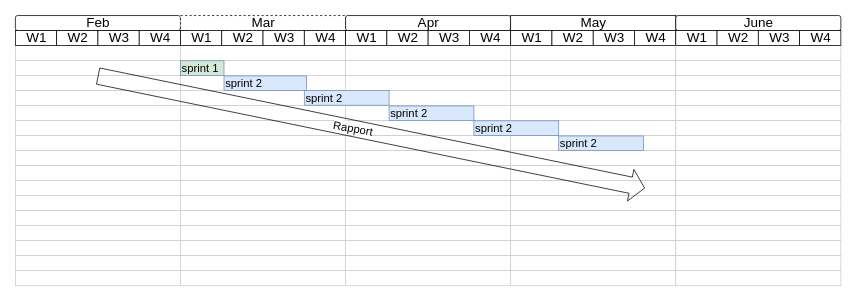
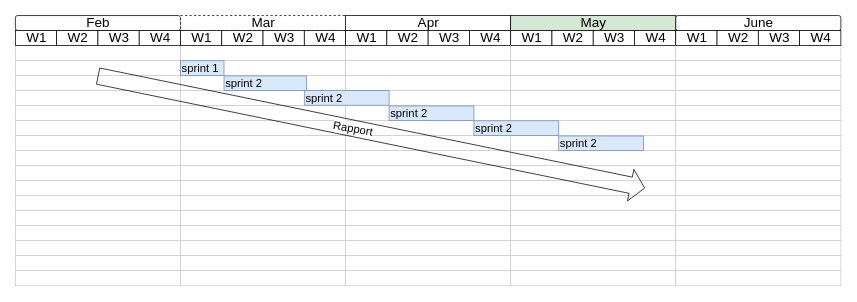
node "Apr": shape rounded rectangle -> rectangle
node "May": fillcolor #ffffff -> #d5e8d4
node "sprint 1": fillcolor #d5e8d4 -> #dae8fc
